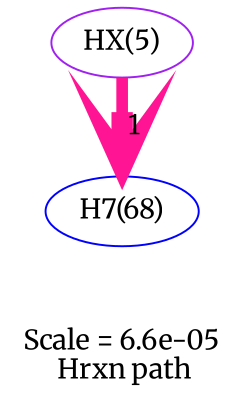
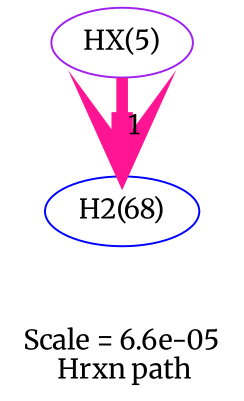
node "H7(68)": label "H7(68)" -> "H2(68)"
